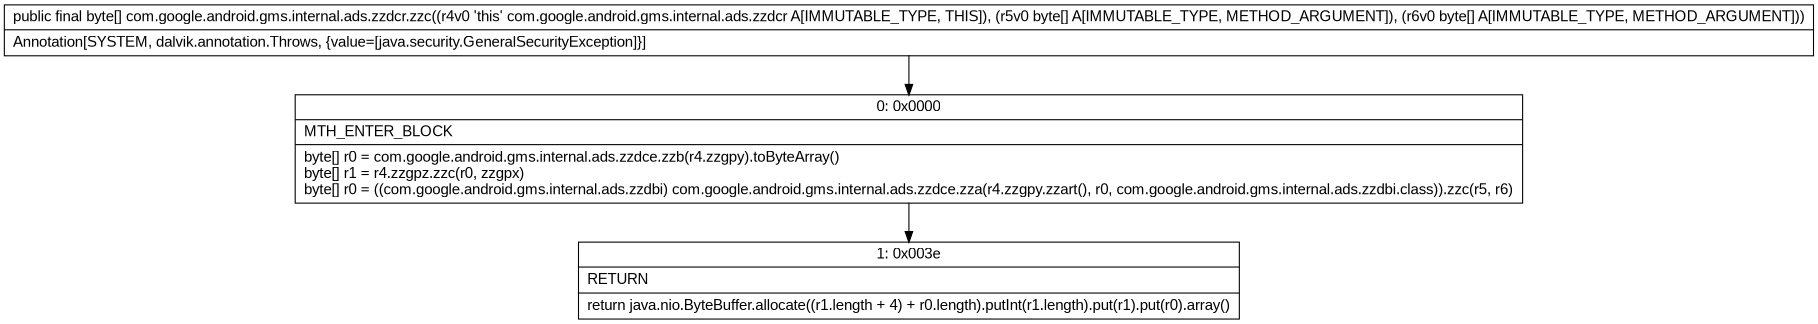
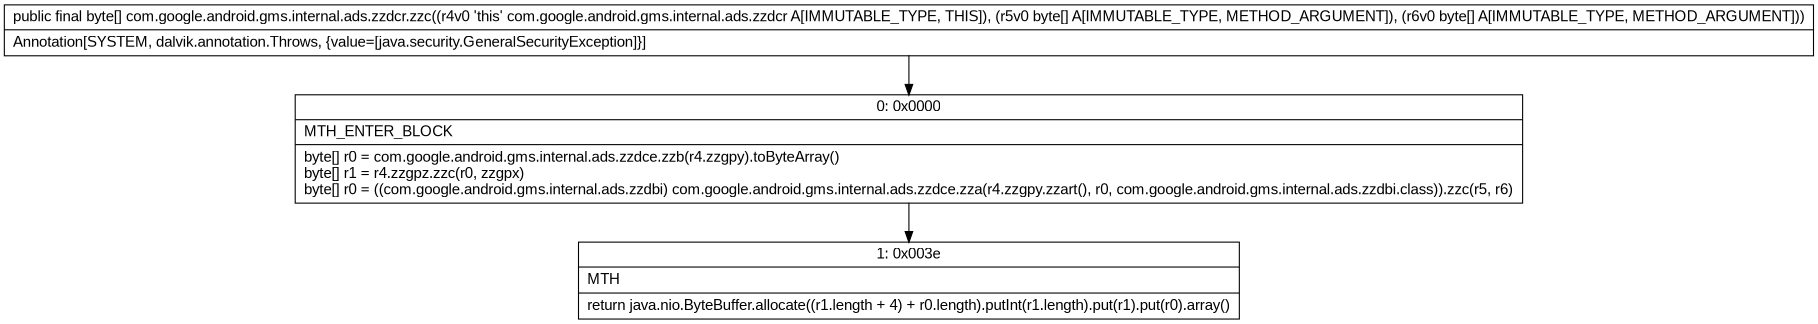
node "1: 0x003e": text "RETURN" -> "MTH"
